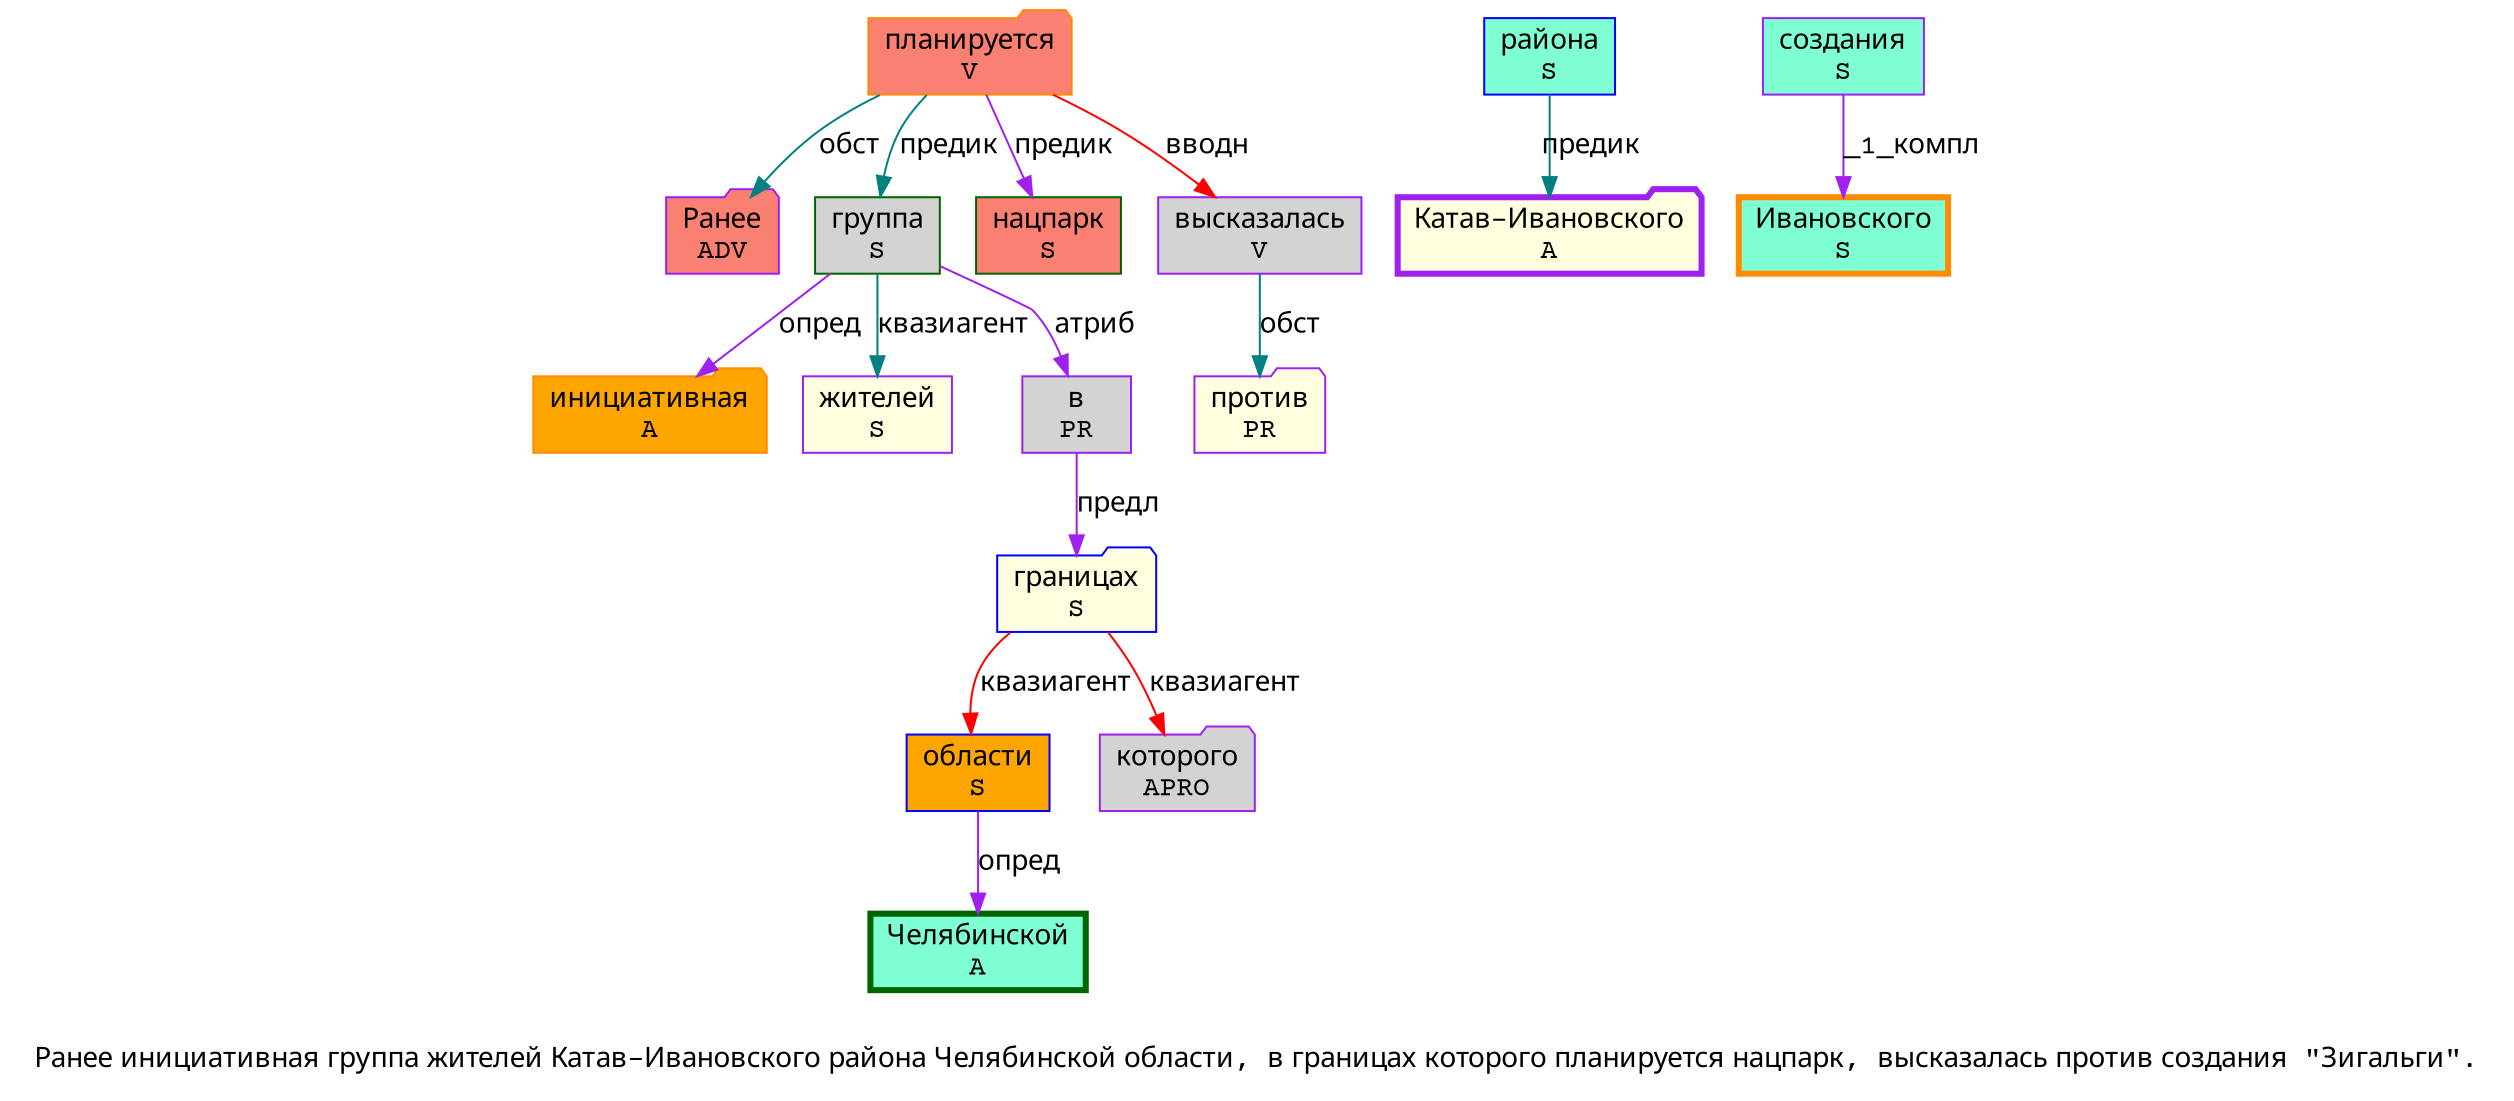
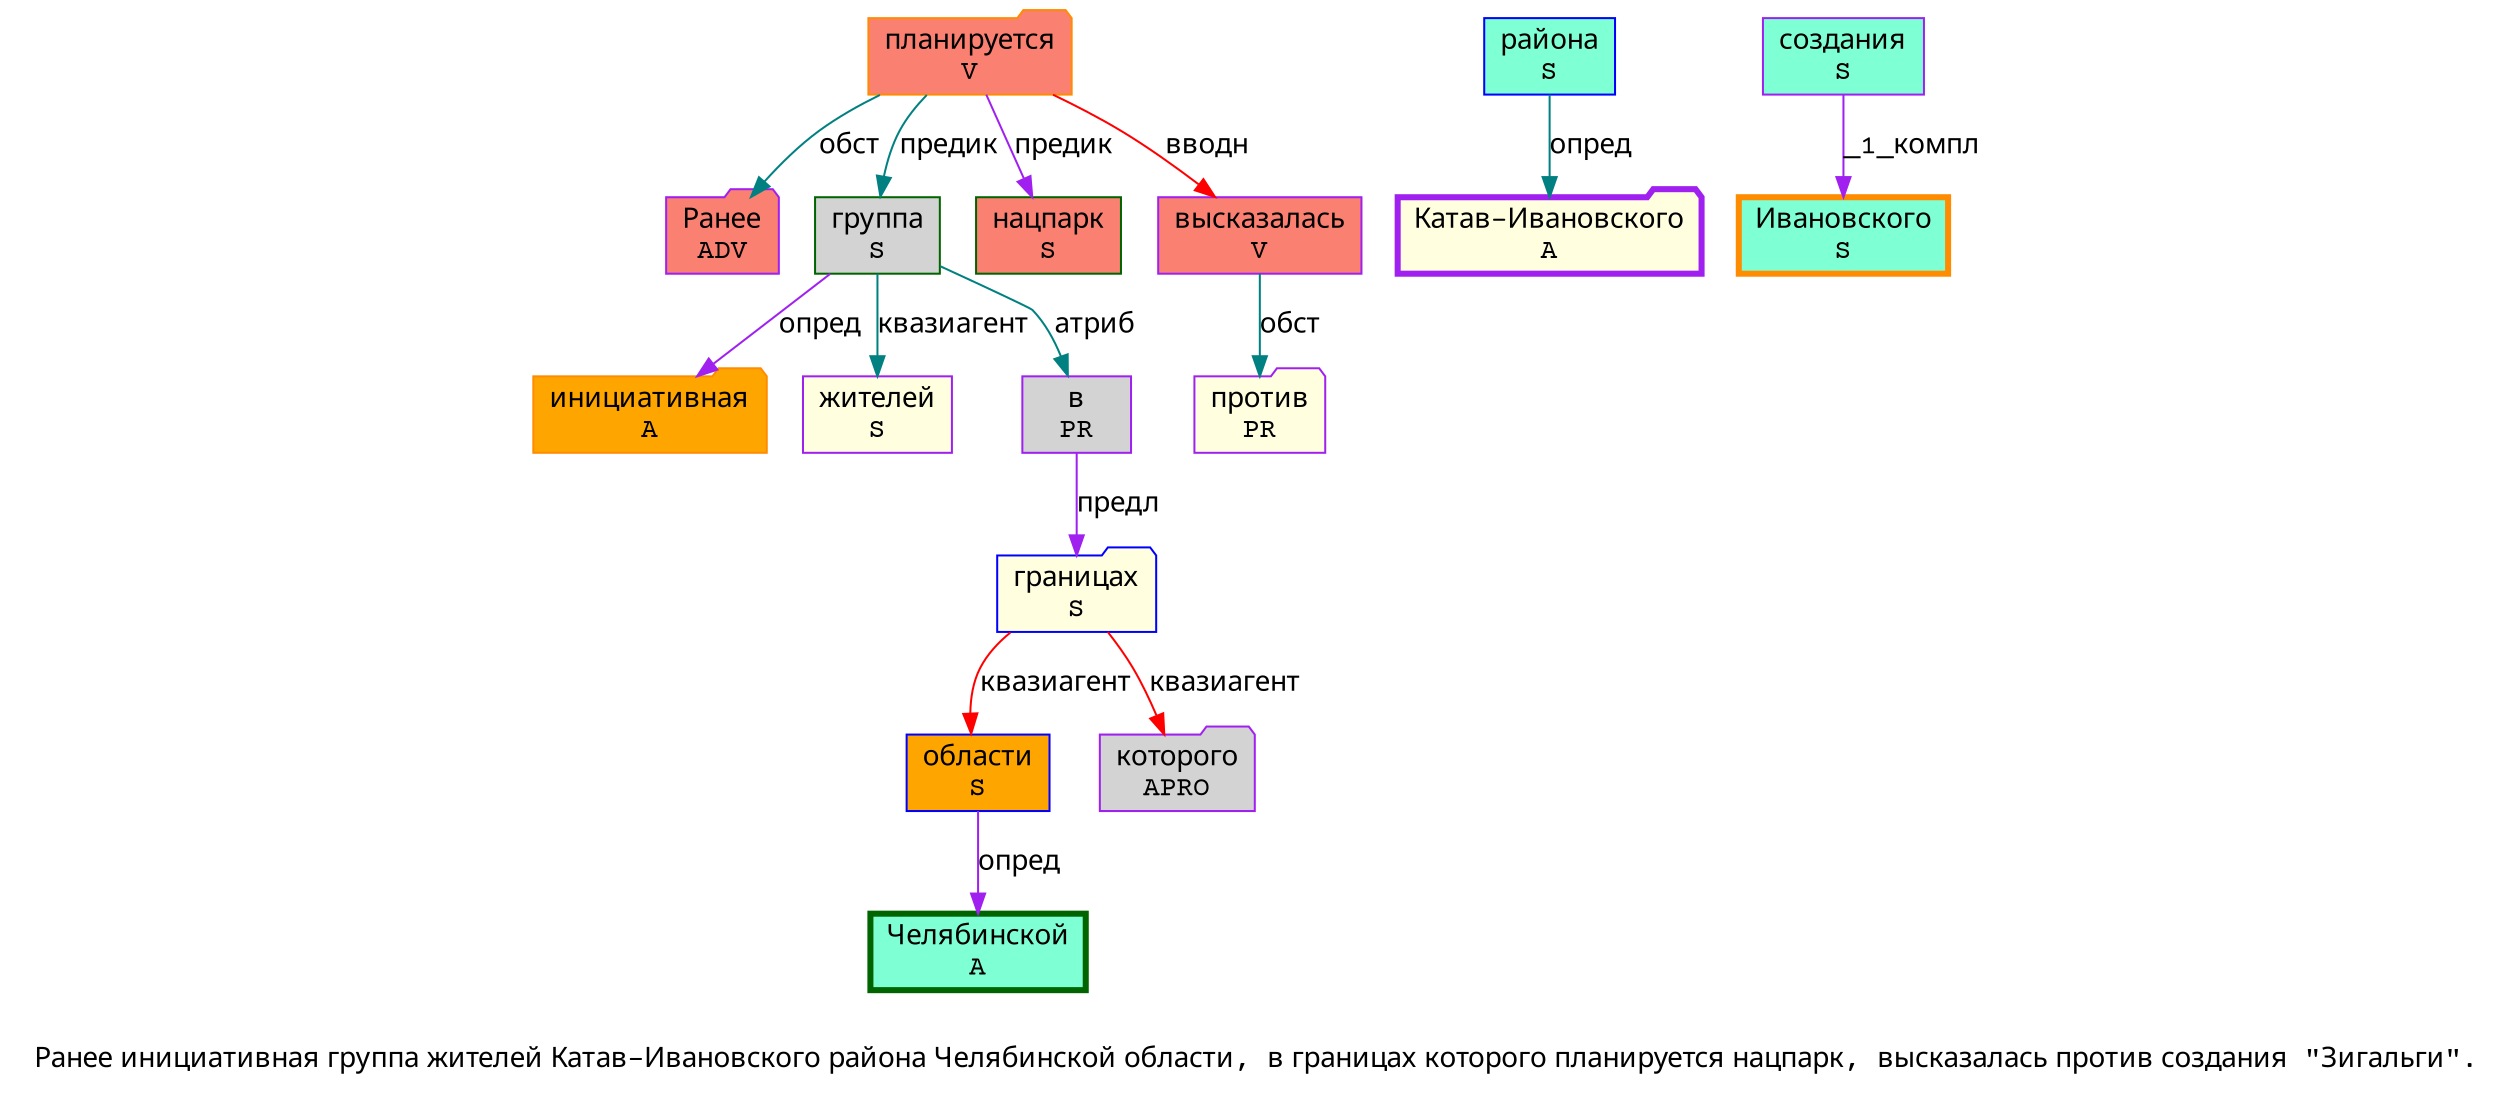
edge "района S" -> "Катав-Ивановского A": label "предик" -> "опред"
node "высказалась V": fillcolor lightgrey -> salmon
edge "группа S" -> "в PR": color purple -> teal
